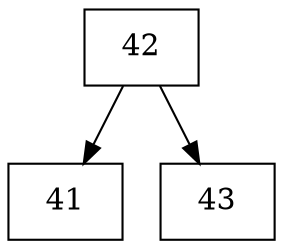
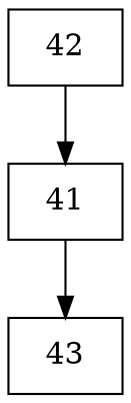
edge "42" -> "43": now "41" -> "43"
